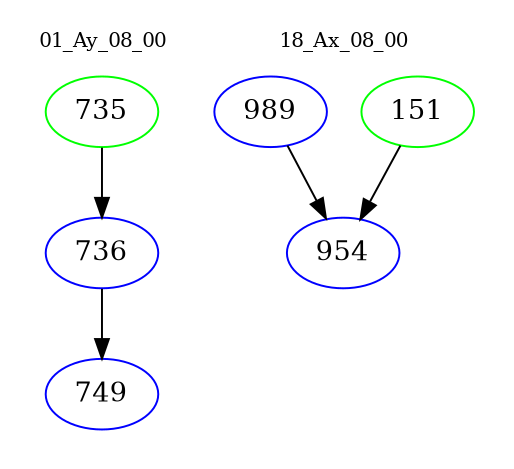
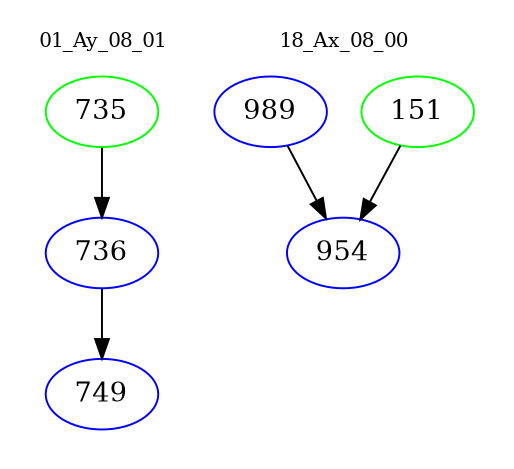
cluster "01_Ay_08_00": label "01_Ay_08_00" -> "01_Ay_08_01"
